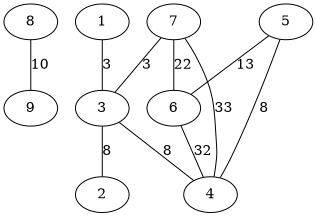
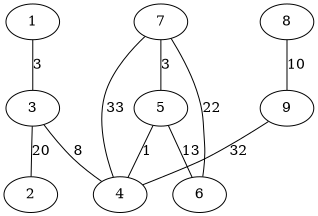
edge "7" -- "3": now "7" -- "5"
edge "5" -- "4": label "8" -> "1"
edge "3" -- "2": label "8" -> "20"
edge "6" -- "4": now "9" -- "4"
